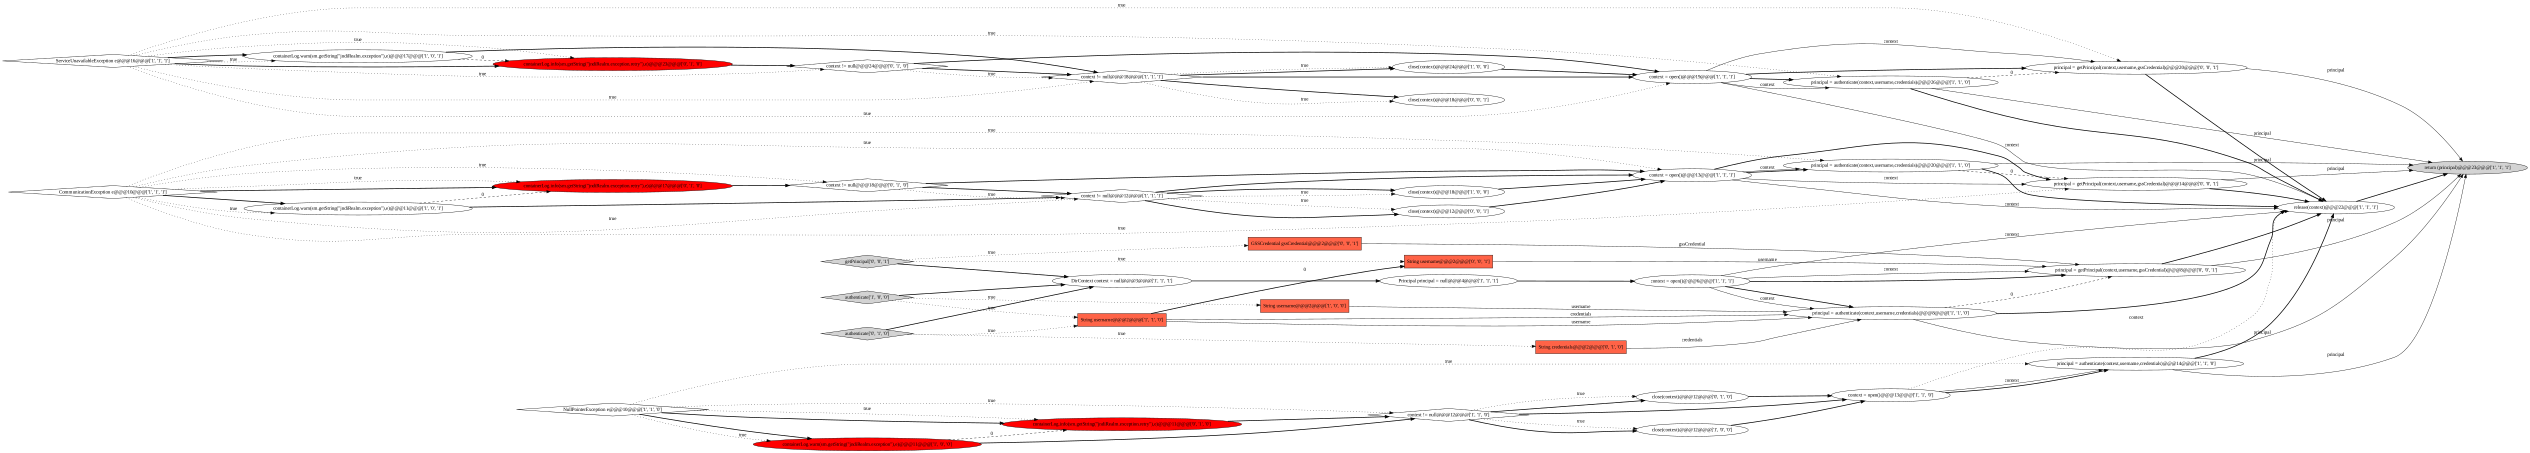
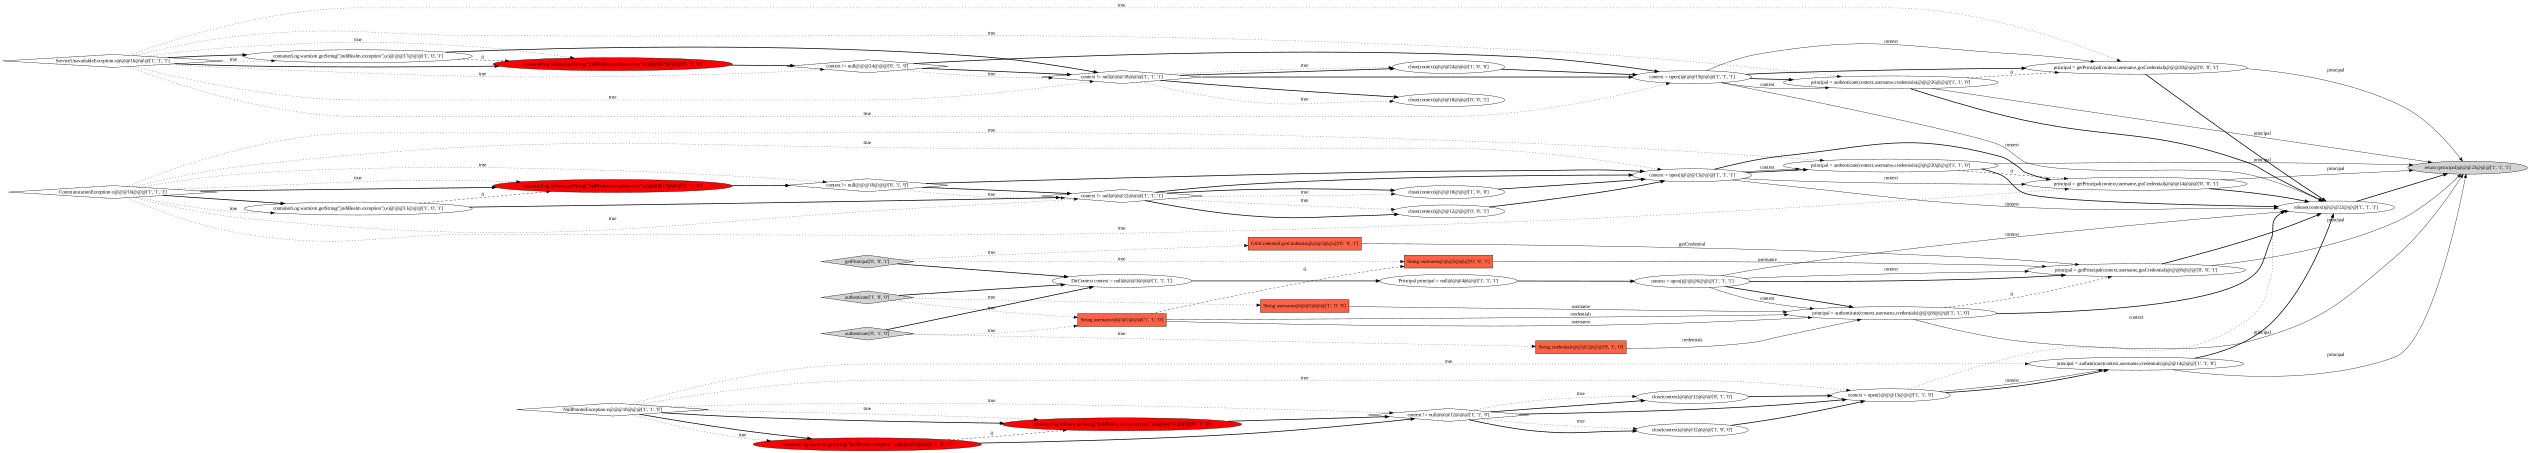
edge "String username@@@2@@@['1', '1', '0']" -> "String username@@@2@@@['0', '0', '1']": style bold -> dashed
edge "NullPointerException e@@@10@@@['1', '1', '0']" -> "context = open()@@@13@@@['1', '1', '0']": added, label "true"
